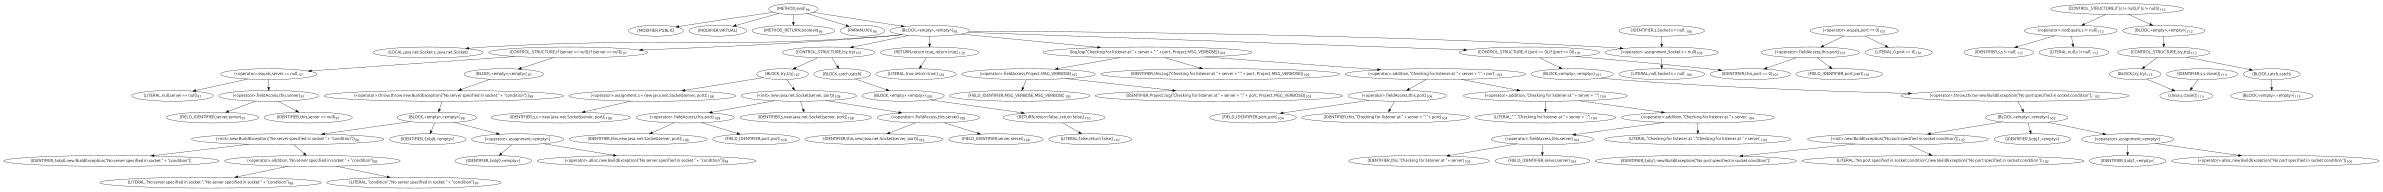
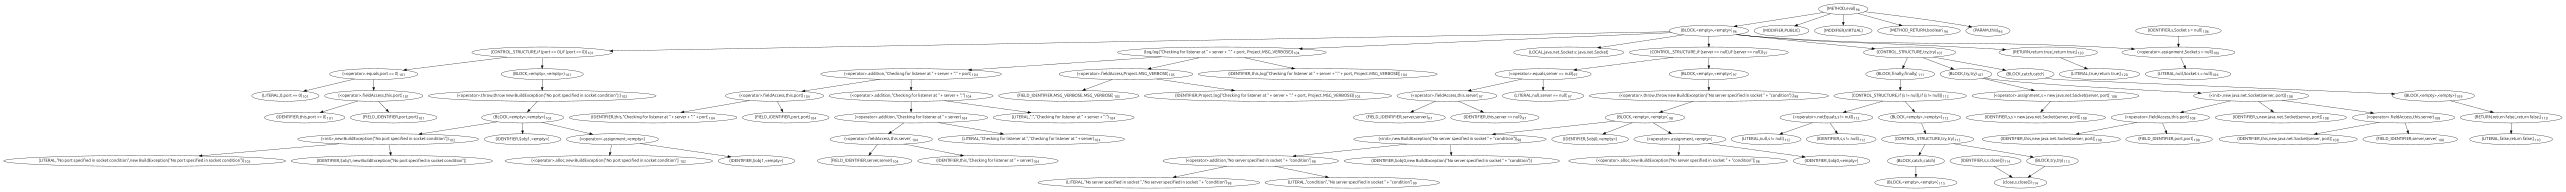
edge "(CONTROL_STRUCTURE,if (port == 0),if (port == 0))" -> "(IDENTIFIER,this,port == 0)": now "(CONTROL_STRUCTURE,if (port == 0),if (port == 0))" -> "(<operator>.equals,port == 0)"
node "(BLOCK,finally,finally)": added
